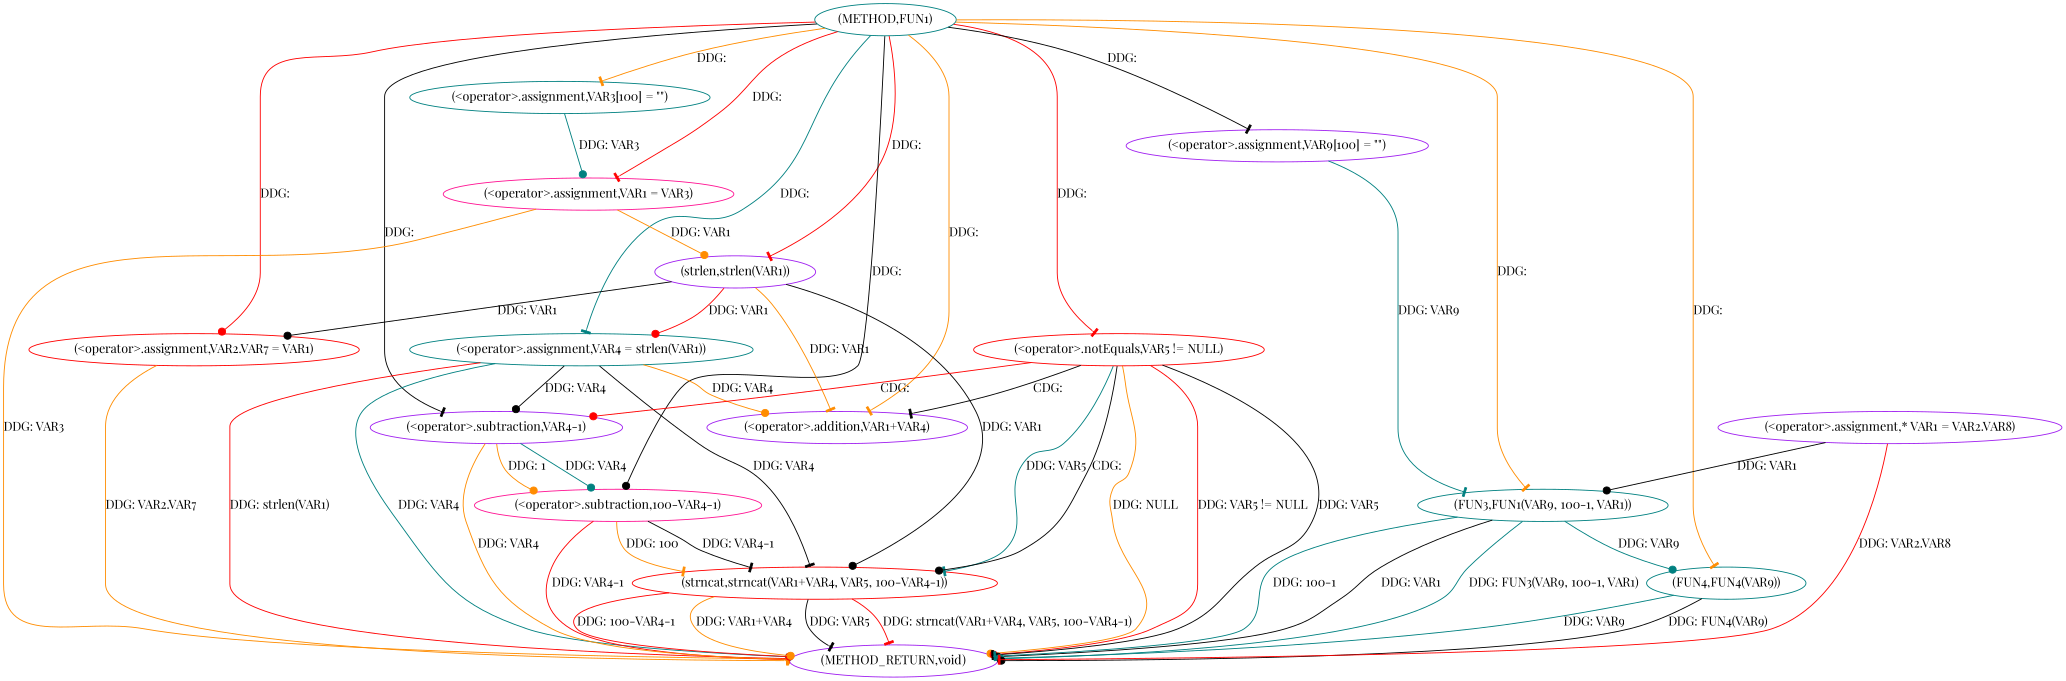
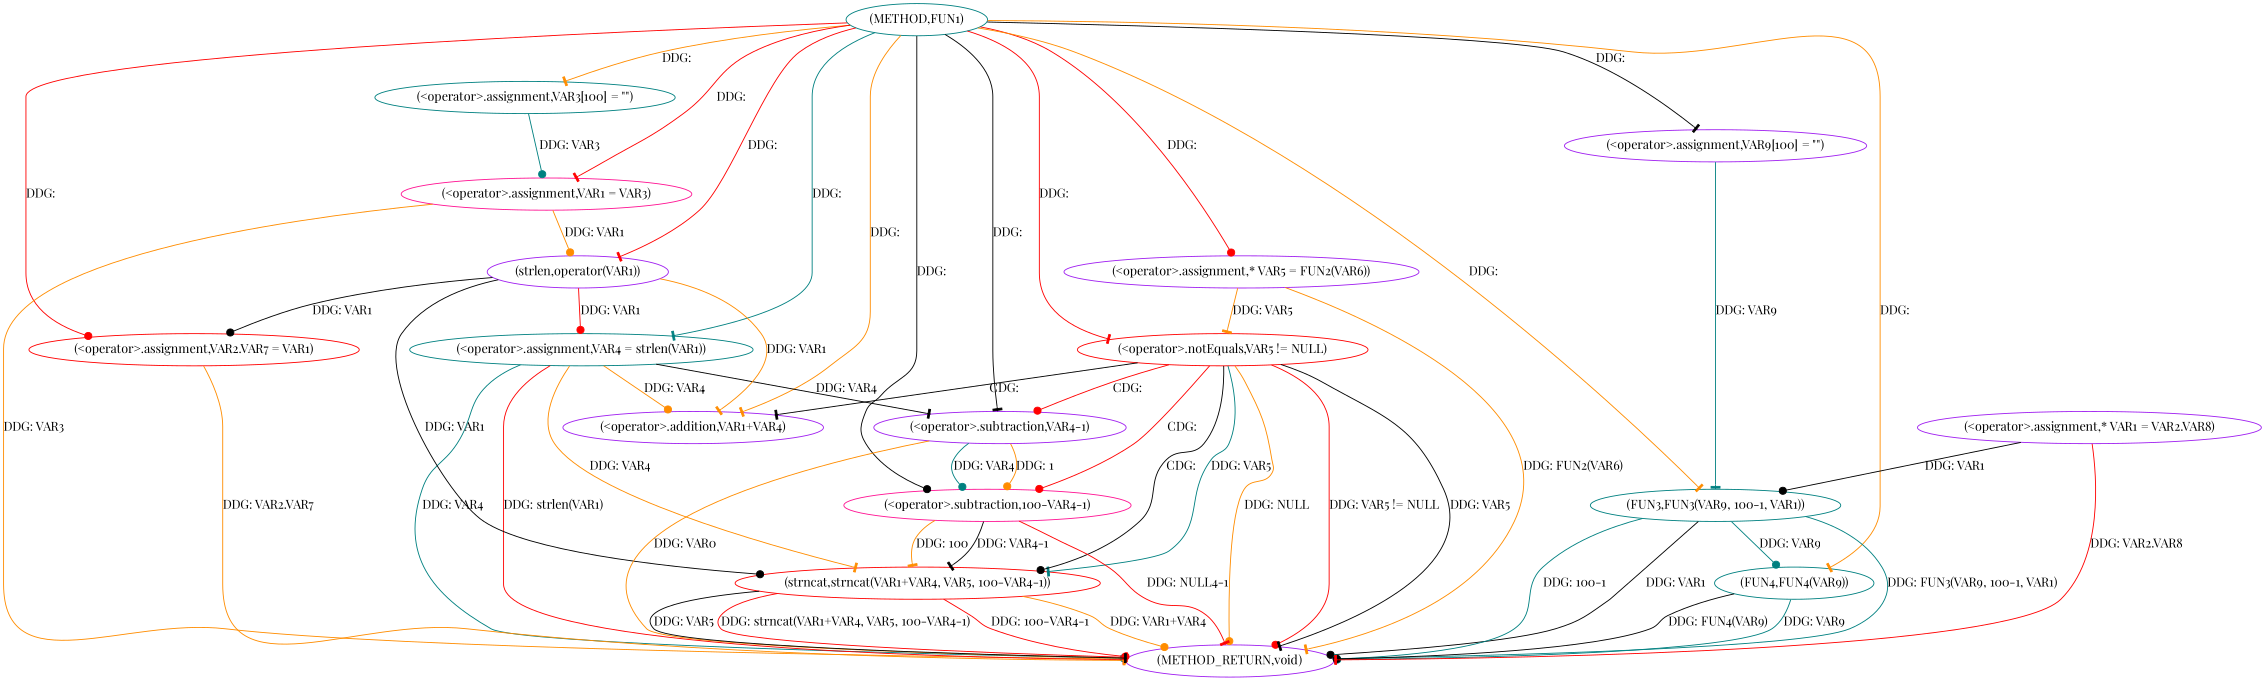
node "(strlen,strlen(VAR1))": label "(strlen,strlen(VAR1))" -> "(strlen,operator(VAR1))"
node "(<operator>.assignment,* VAR5 = FUN2(VAR6))": added
edge "(<operator>.assignment,VAR4 = strlen(VAR1))" -> "(<operator>.subtraction,VAR4-1)": arrowhead dot -> tee
edge "(<operator>.notEquals,VAR5 != NULL)" -> "(<operator>.subtraction,100-VAR4-1)": added, label "CDG:"
edge "(<operator>.assignment,VAR4 = strlen(VAR1))" -> "(strncat,strncat(VAR1+VAR4, VAR5, 100-VAR4-1))": color black -> darkorange
node "(FUN3,FUN1(VAR9, 100-1, VAR1))": label "(FUN3,FUN1(VAR9, 100-1, VAR1))" -> "(FUN3,FUN3(VAR9, 100-1, VAR1))"
edge "(<operator>.subtraction,VAR4-1)" -> "(METHOD_RETURN,void)": label "DDG: VAR4" -> "DDG: VAR0"
edge "(<operator>.subtraction,100-VAR4-1)" -> "(METHOD_RETURN,void)": label "DDG: VAR4-1" -> "DDG: NULL4-1"
